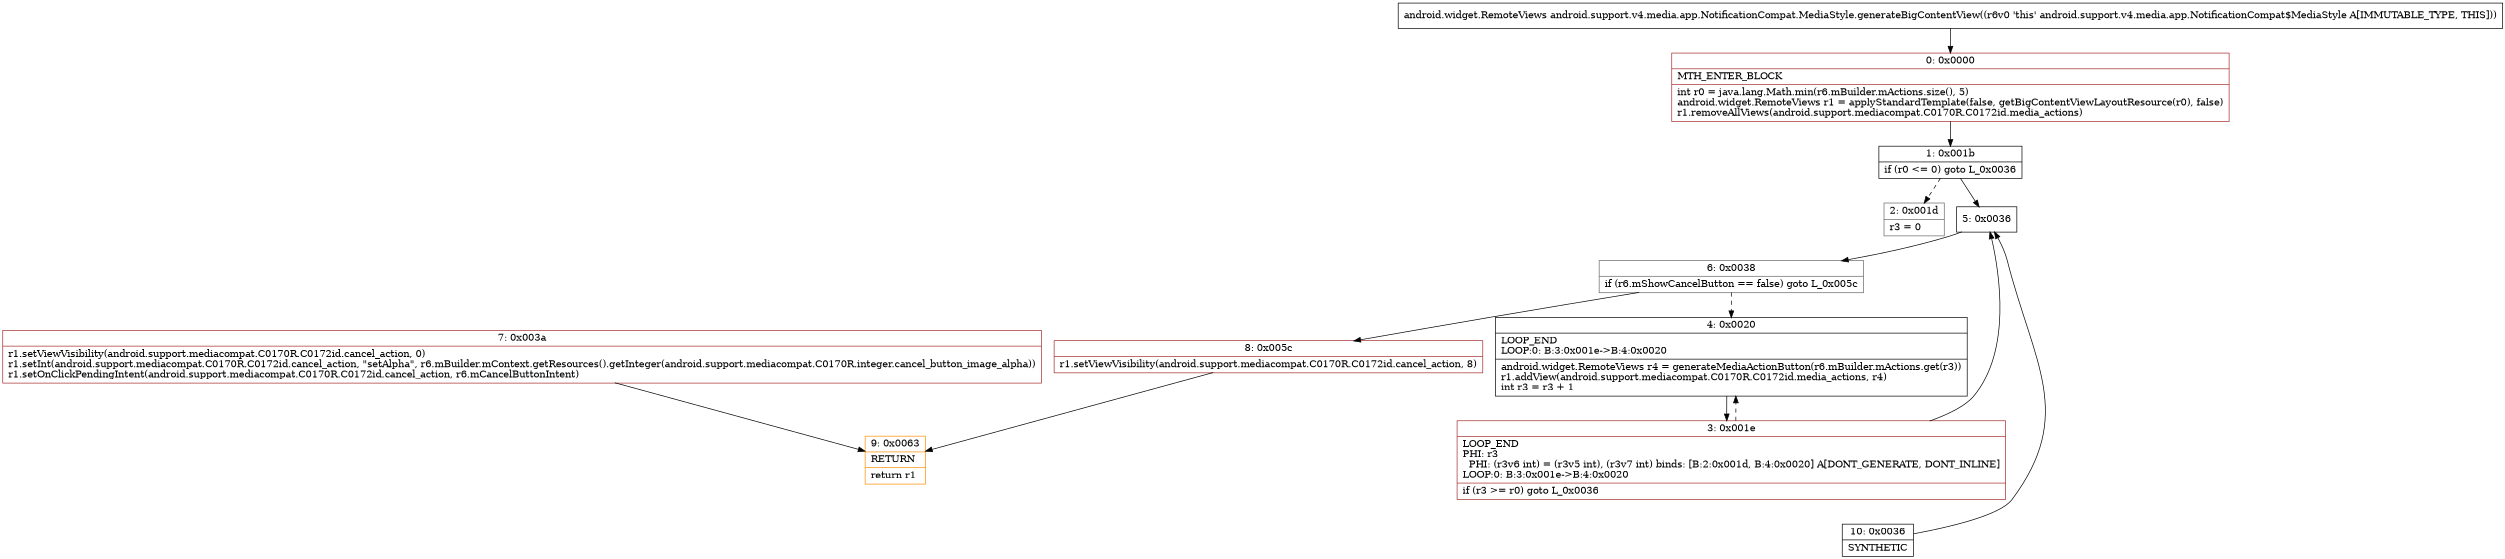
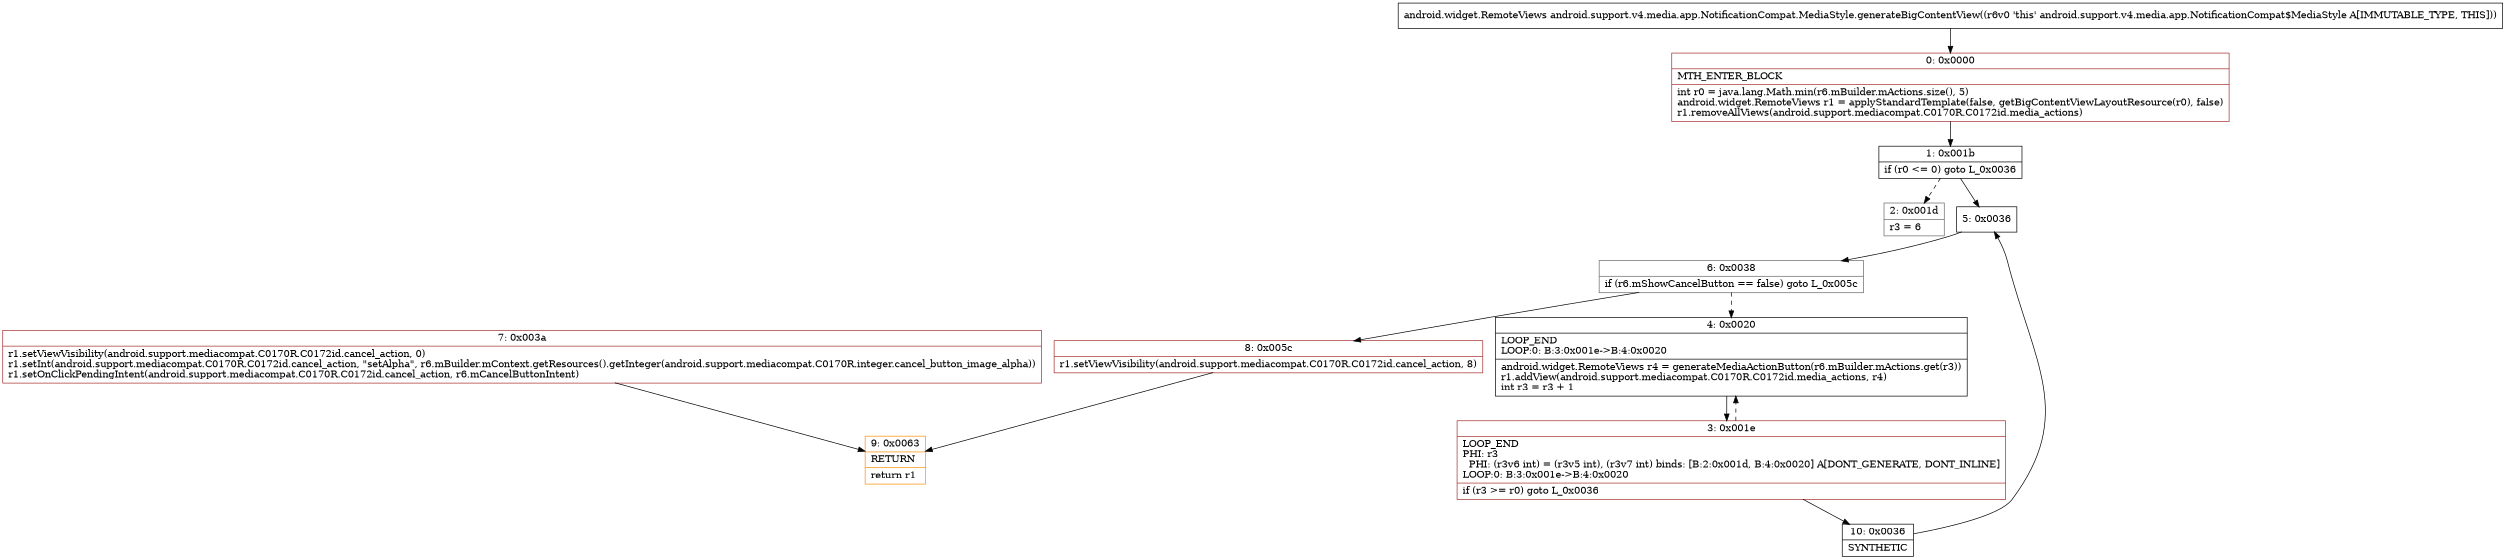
node "2: 0x001d": text "r3 = 0" -> "r3 = 6"
edge "3: 0x001e" -> "5: 0x0036": now "3: 0x001e" -> "10: 0x0036"
